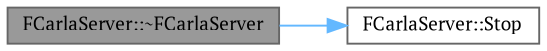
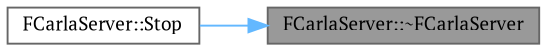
edge "FCarlaServer::~FCarlaServer" -> "FCarlaServer::Stop": reversed
